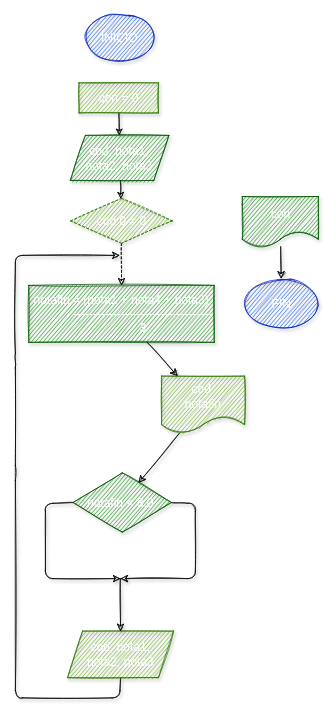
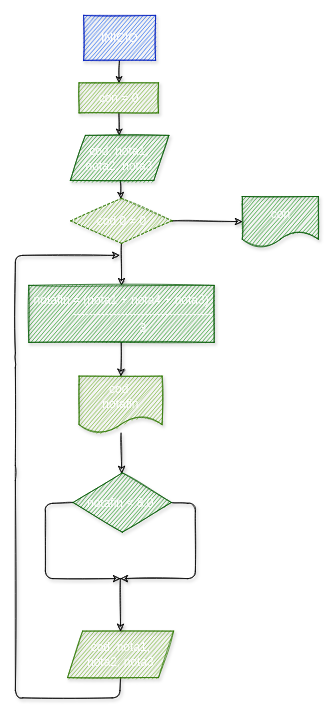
node "INICIO": shape ellipse -> rectangle
edge "INICIO" -> "con = 0": added
edge "cod 0 ≠ 0" -> "con": added
edge "con" -> "FIN": removed
edge "cod 0 ≠ 0" -> "notafin = (nota1 + nota4 + nota3) ----------------------------------- 3": style dashed -> solid
node "FIN": removed
node "cod notafin": moved (203, 405) -> (121, 405)
